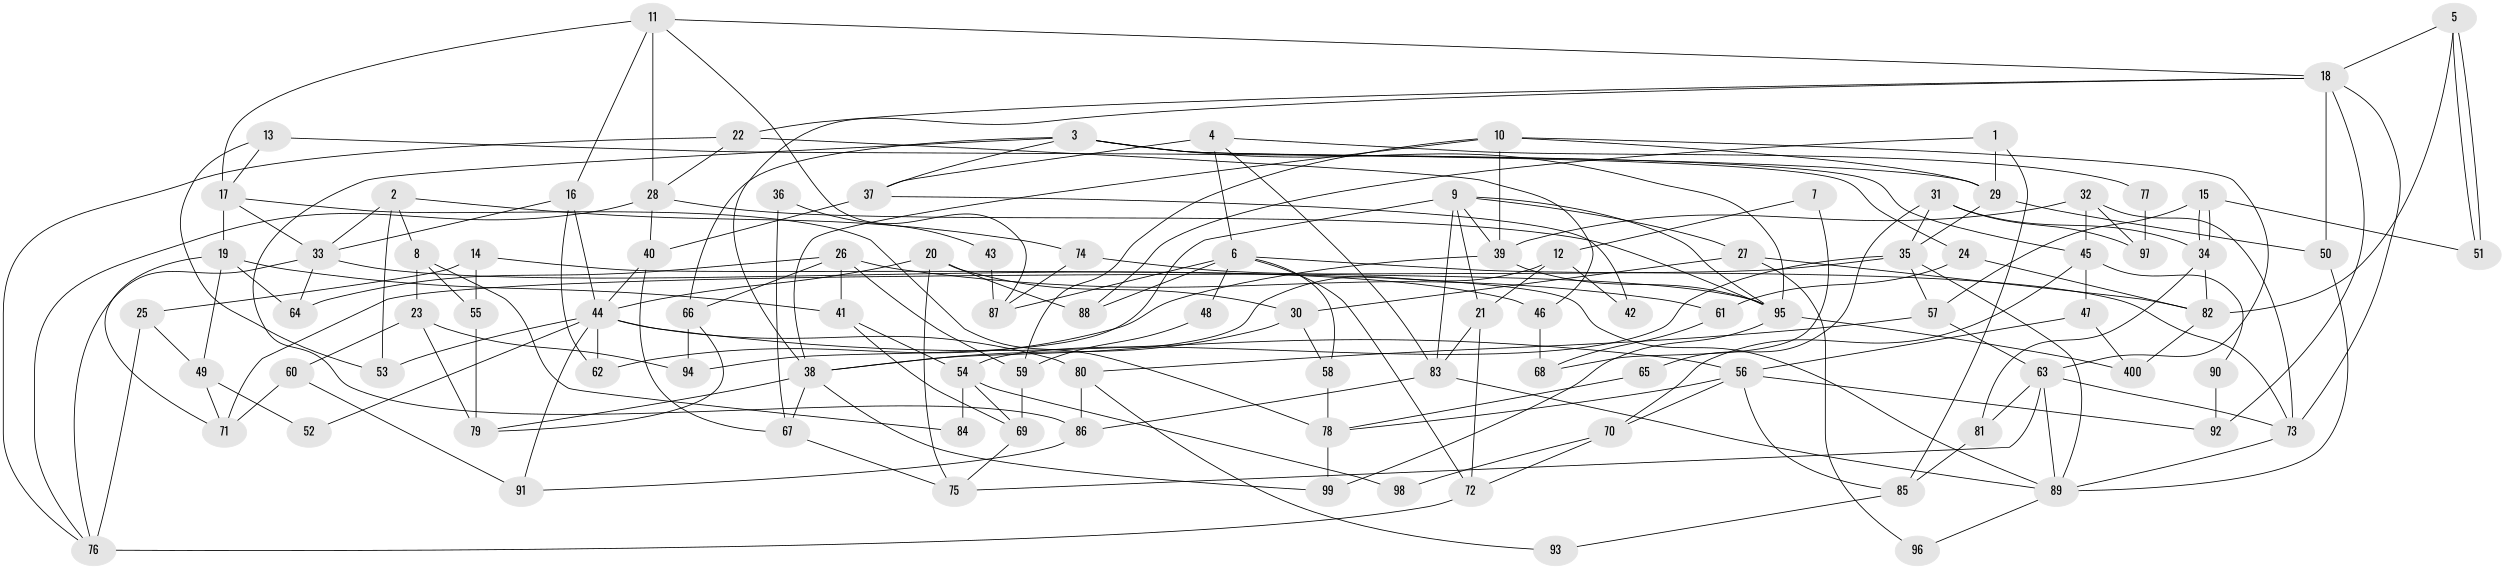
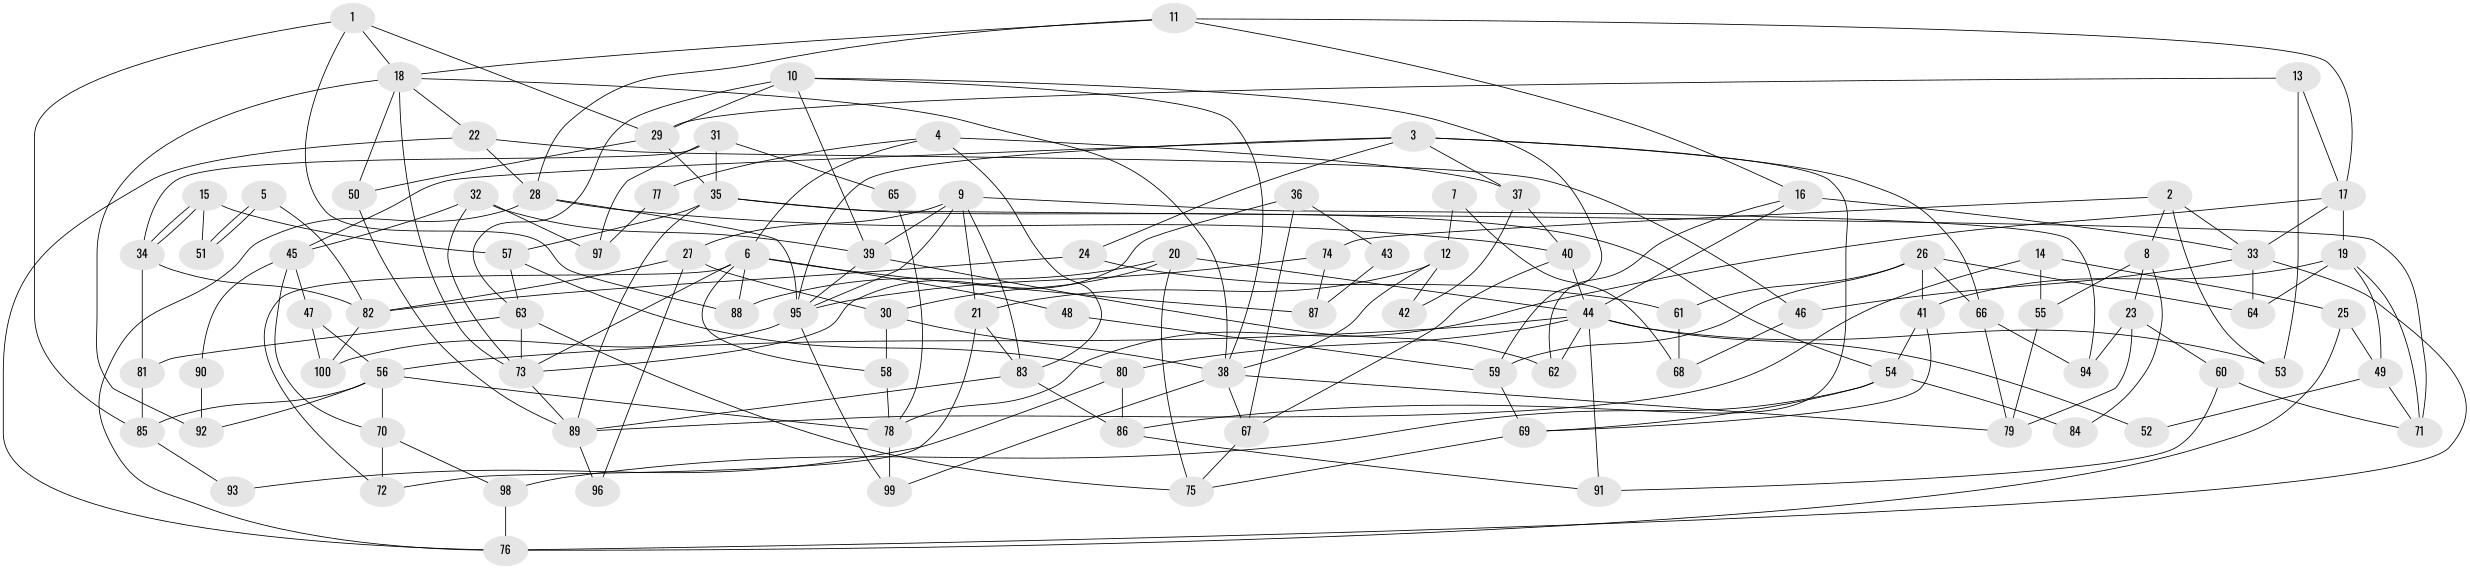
edge "5" -- "18": now "1" -- "18"
edge "11" -- "87": removed
edge "36" -- "73": added
node "400": label "400" -> "100"
edge "63" -- "89": removed
edge "72" -- "76": now "98" -- "76"
